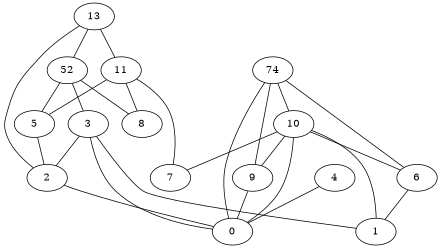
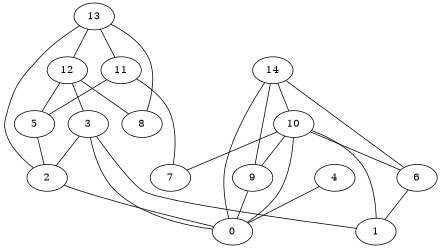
node "52": label "52" -> "12"
node "74": label "74" -> "14"
edge "8" -> "11": now "8" -> "13"
